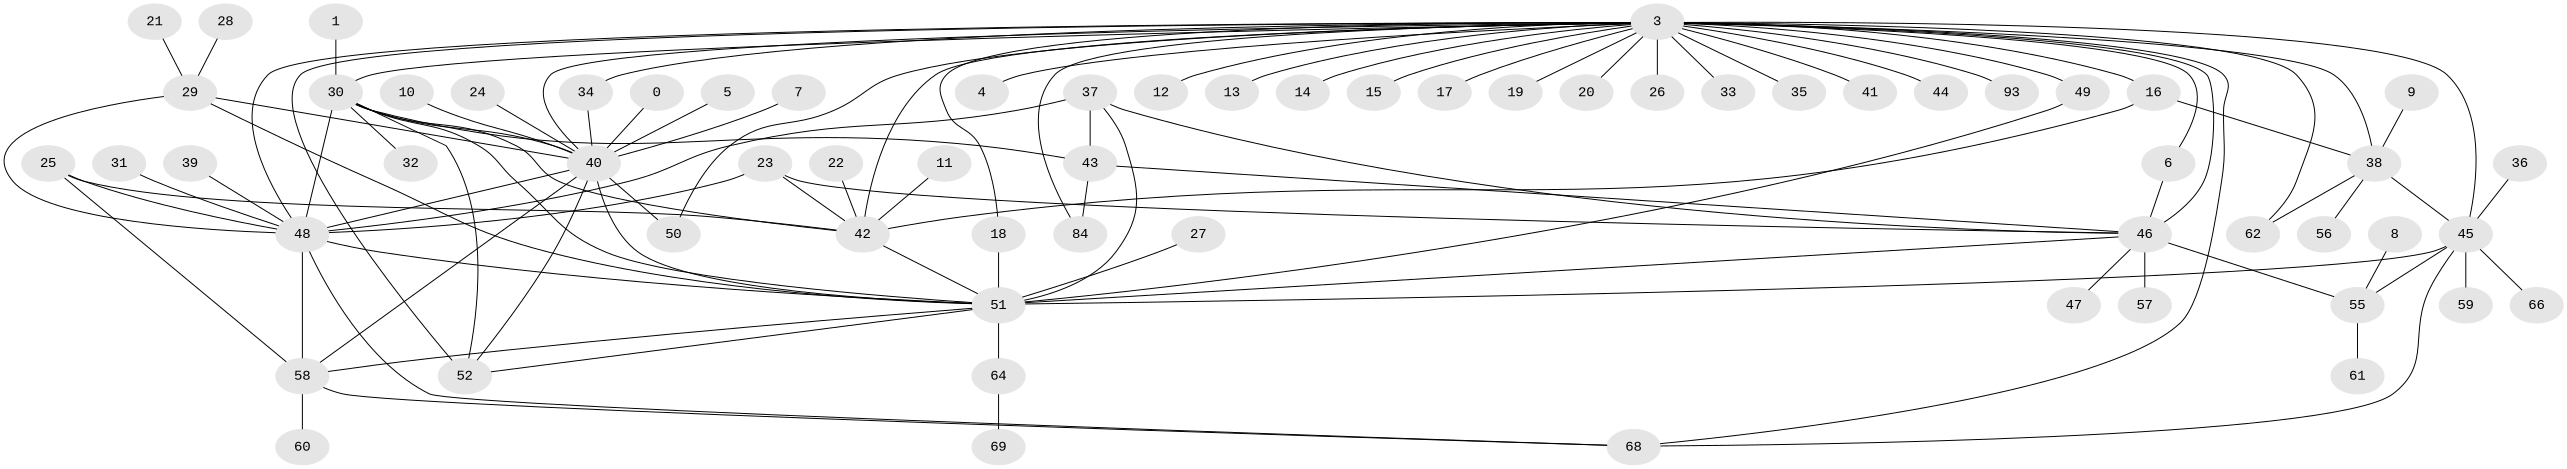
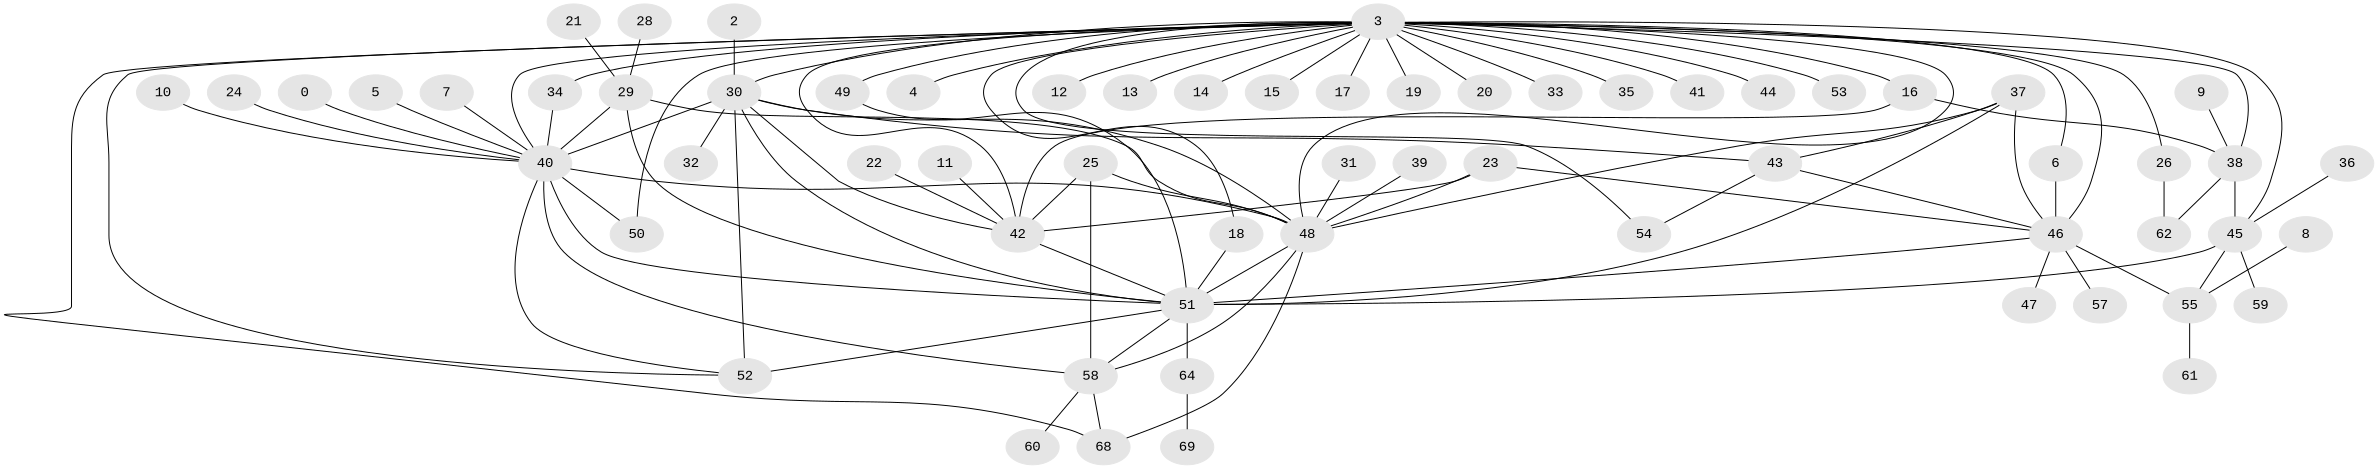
node "1": label "1" -> "2"
edge "3" -- "62": now "26" -- "62"
node "93": label "93" -> "53"
node "84": label "84" -> "54"
node "27": removed
node "56": removed
node "66": removed
edge "45" -- "68": removed
